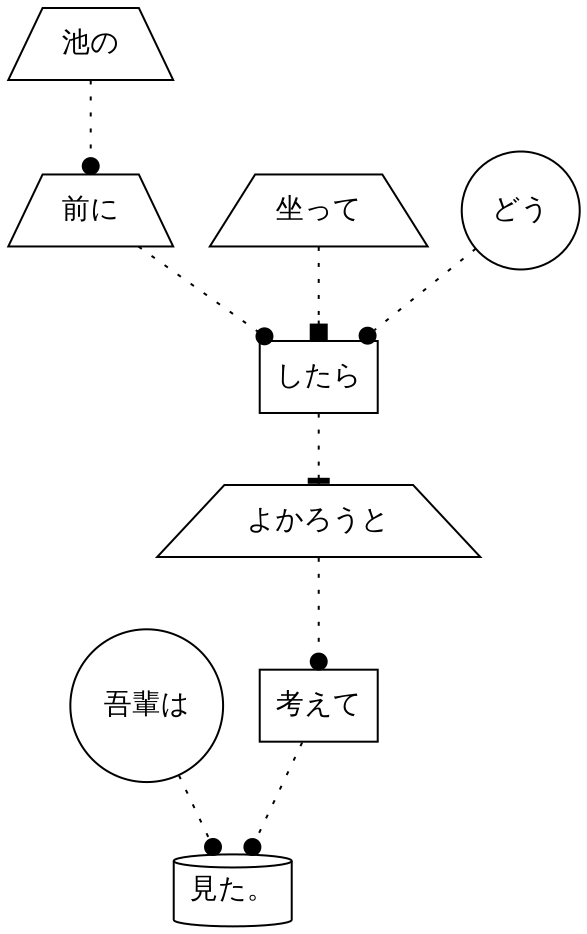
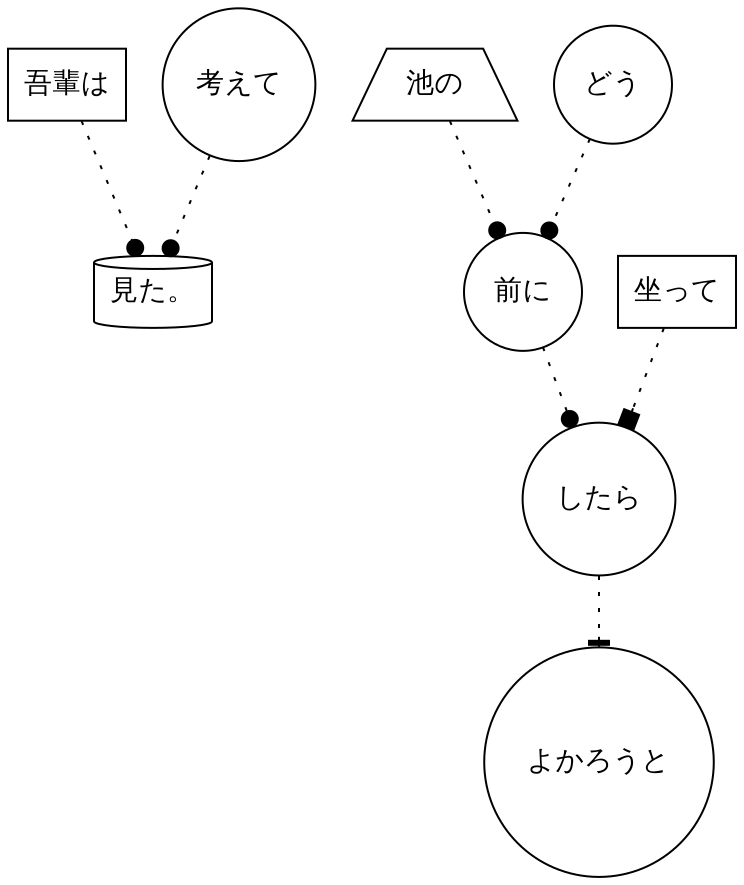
node "前に": shape trapezium -> circle
node "坐って": shape trapezium -> box
edge "どう" -> "したら": now "どう" -> "前に"
node "したら": shape box -> circle
node "よかろうと": shape trapezium -> circle
edge "よかろうと" -> "考えて": removed
node "吾輩は": shape circle -> box
node "考えて": shape box -> circle
